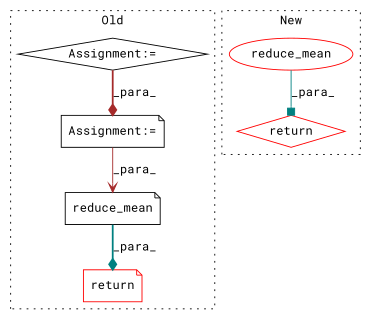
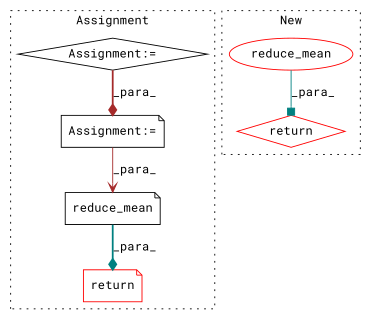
cluster "Old": label "Old" -> "Assignment"
